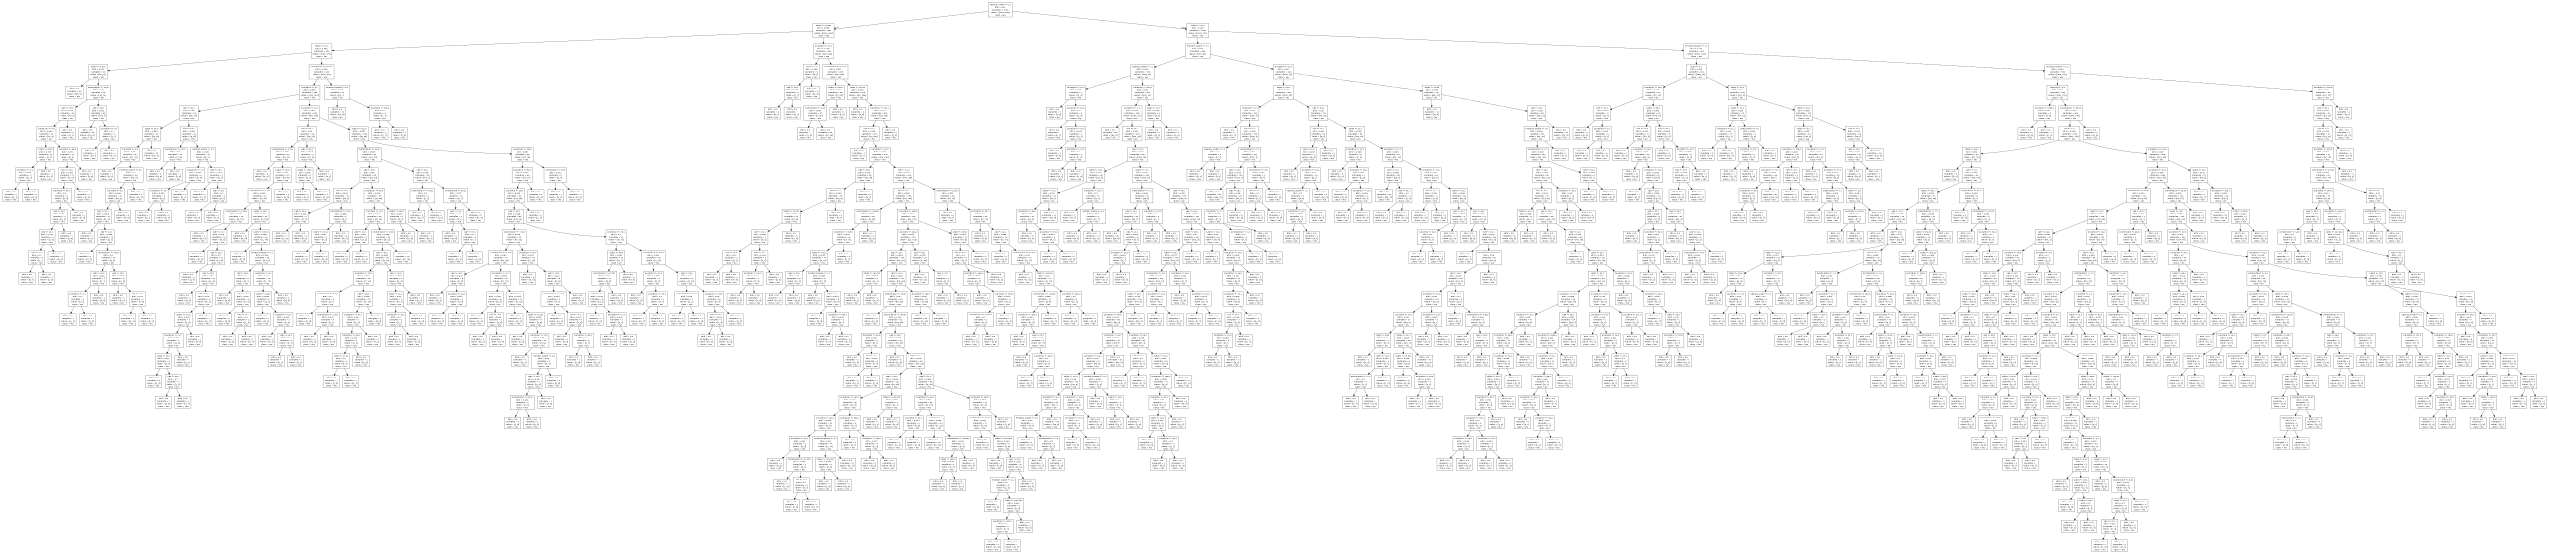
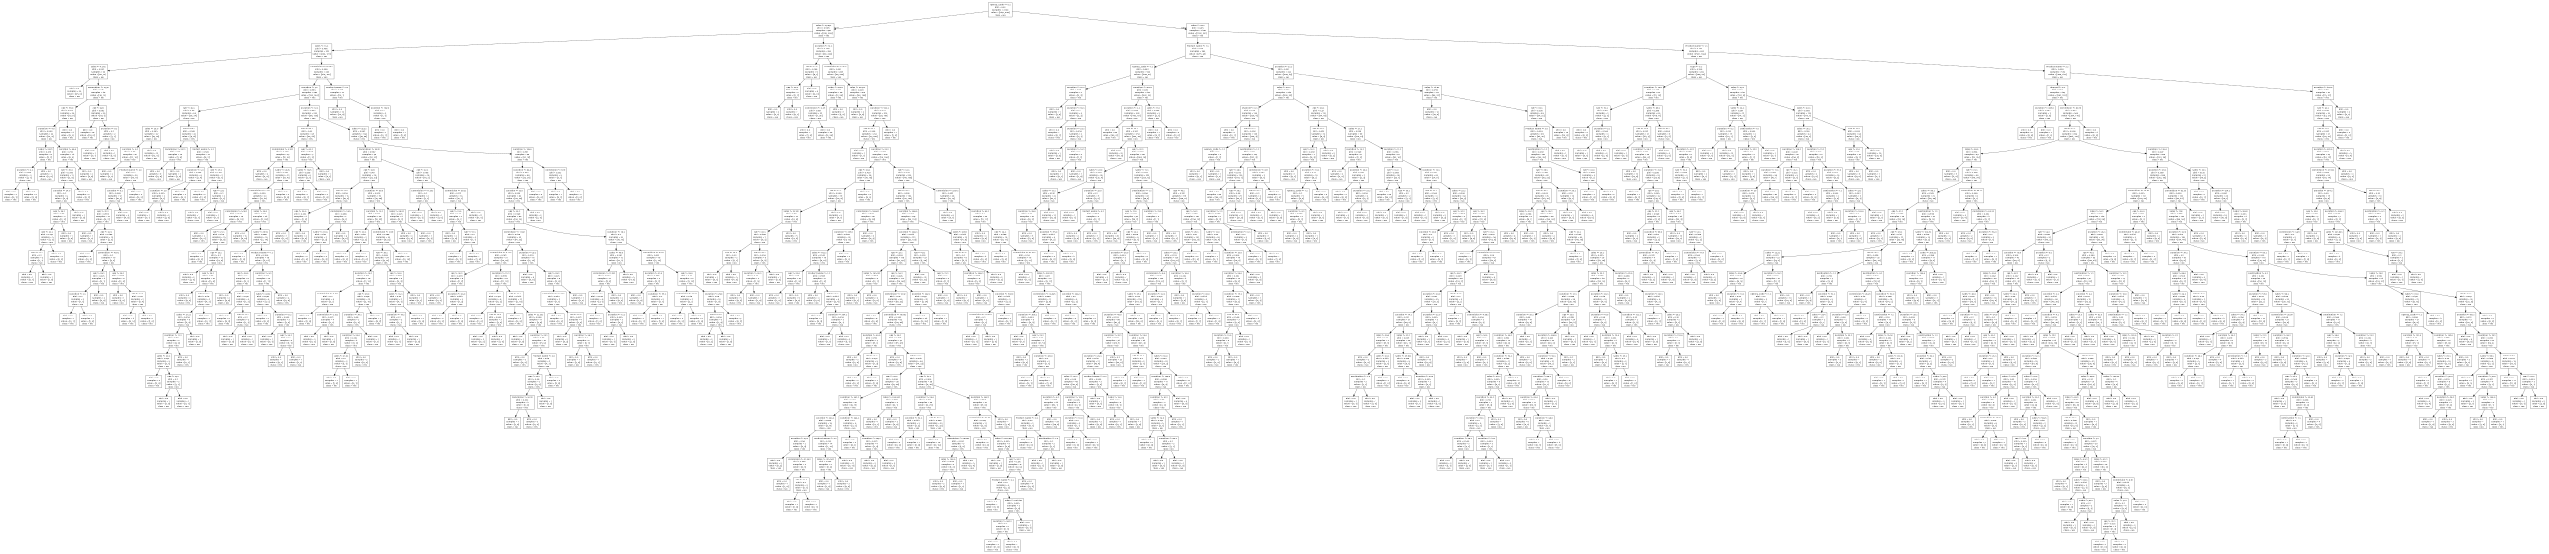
node "gini = 0.0 samples = 41 value = [41, 0] class = No": added
